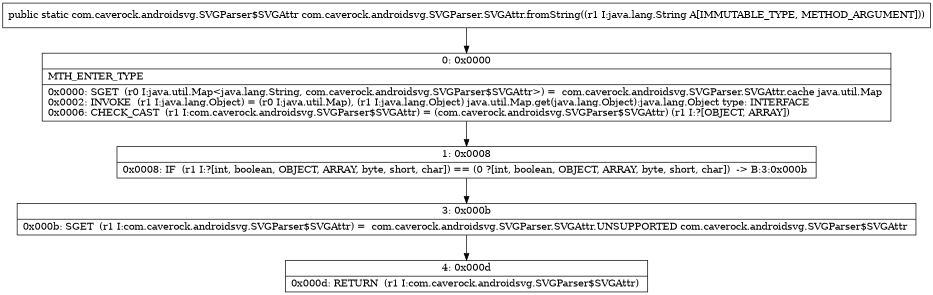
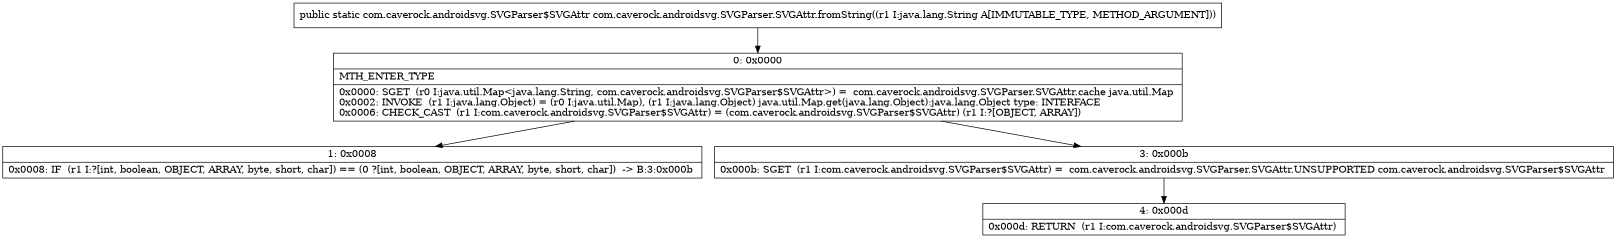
edge "1: 0x0008" -> "3: 0x000b": now "0: 0x0000" -> "3: 0x000b"
